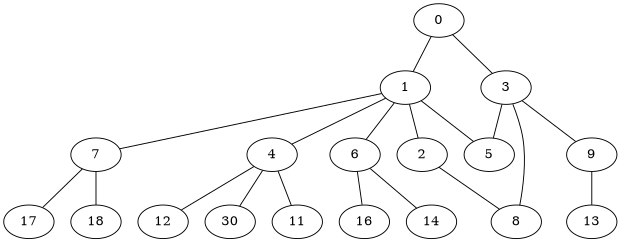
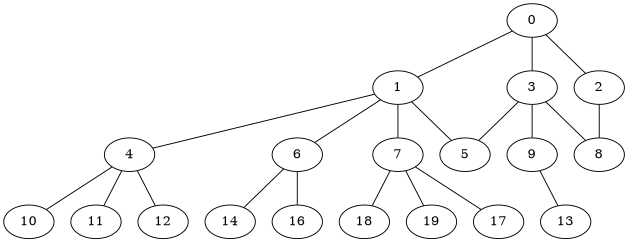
edge "1" -- "2": now "0" -- "2"
node "30": label "30" -> "10"
node "19": added
